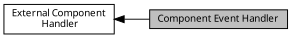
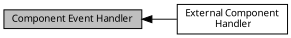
edge "Component Event Handler" -> "External Component Handler": reversed
